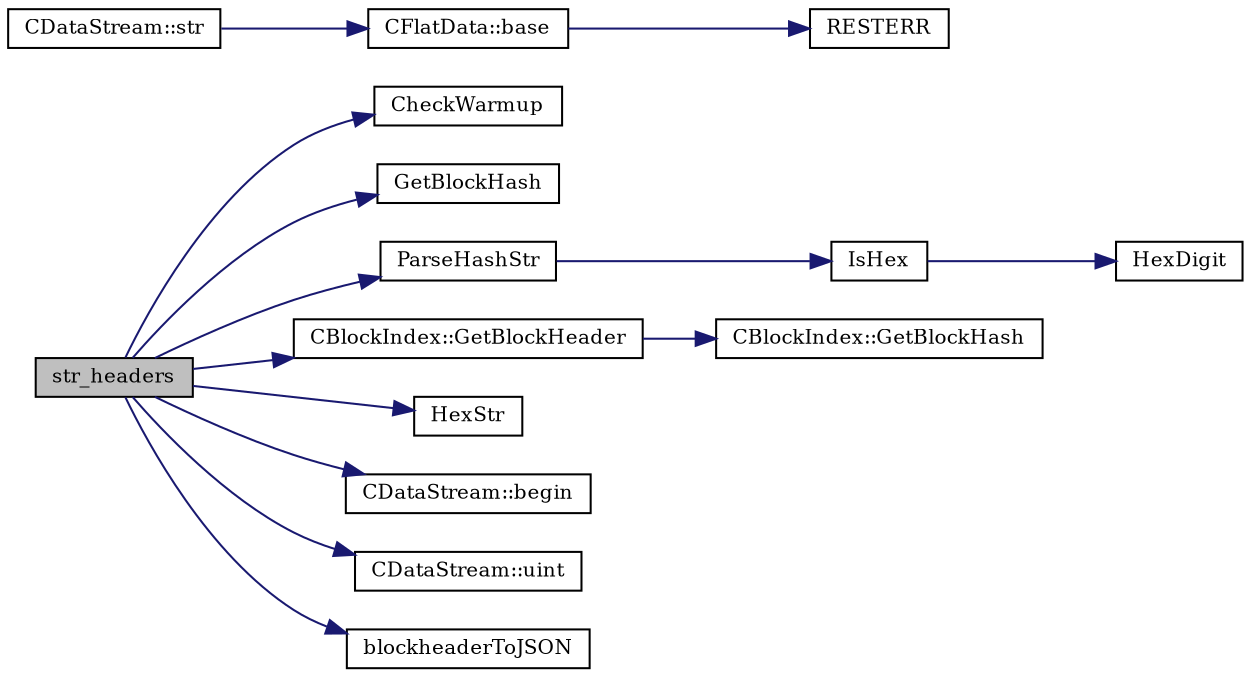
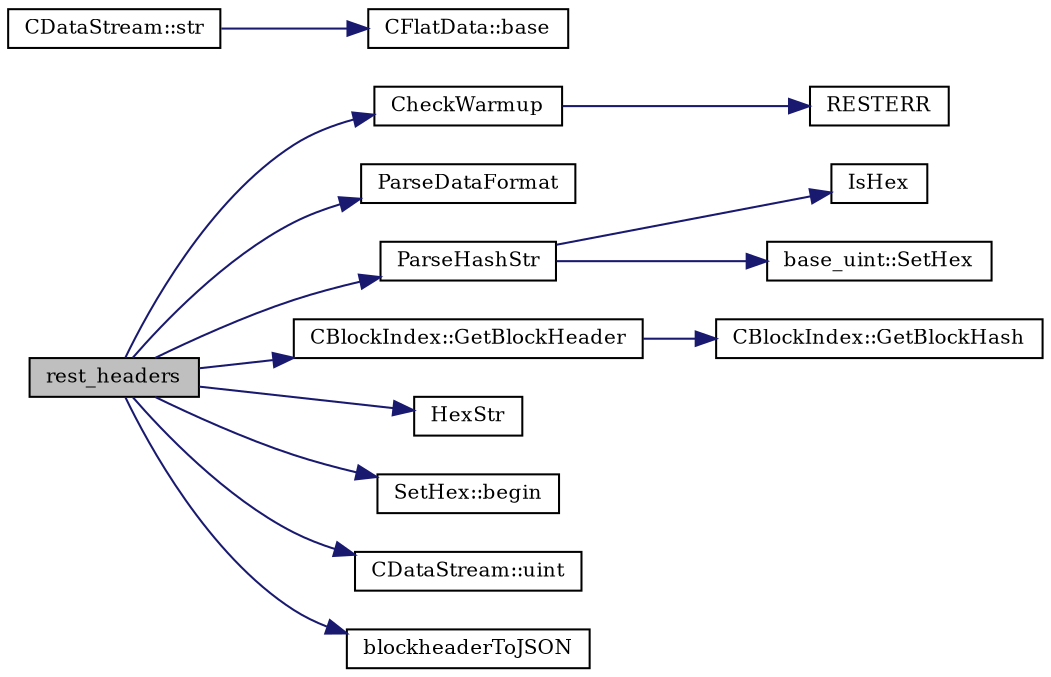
edge "CFlatData::base" -> "RESTERR": now "CheckWarmup" -> "RESTERR"
node "GetBlockHash": label "GetBlockHash" -> "ParseDataFormat"
node "base_uint::SetHex": added
node "HexDigit": removed
node "str_headers": label "str_headers" -> "rest_headers"
node "CDataStream::begin": label "CDataStream::begin" -> "SetHex::begin"
